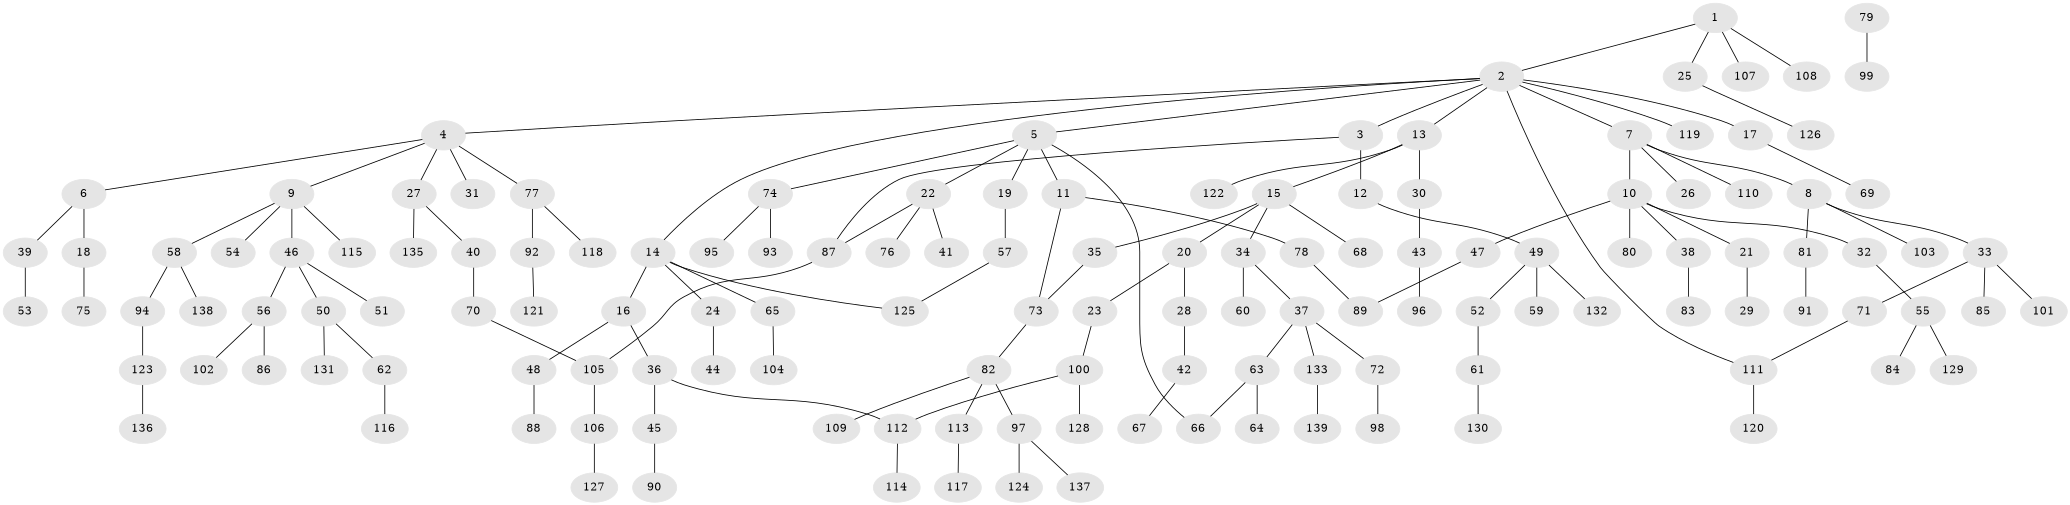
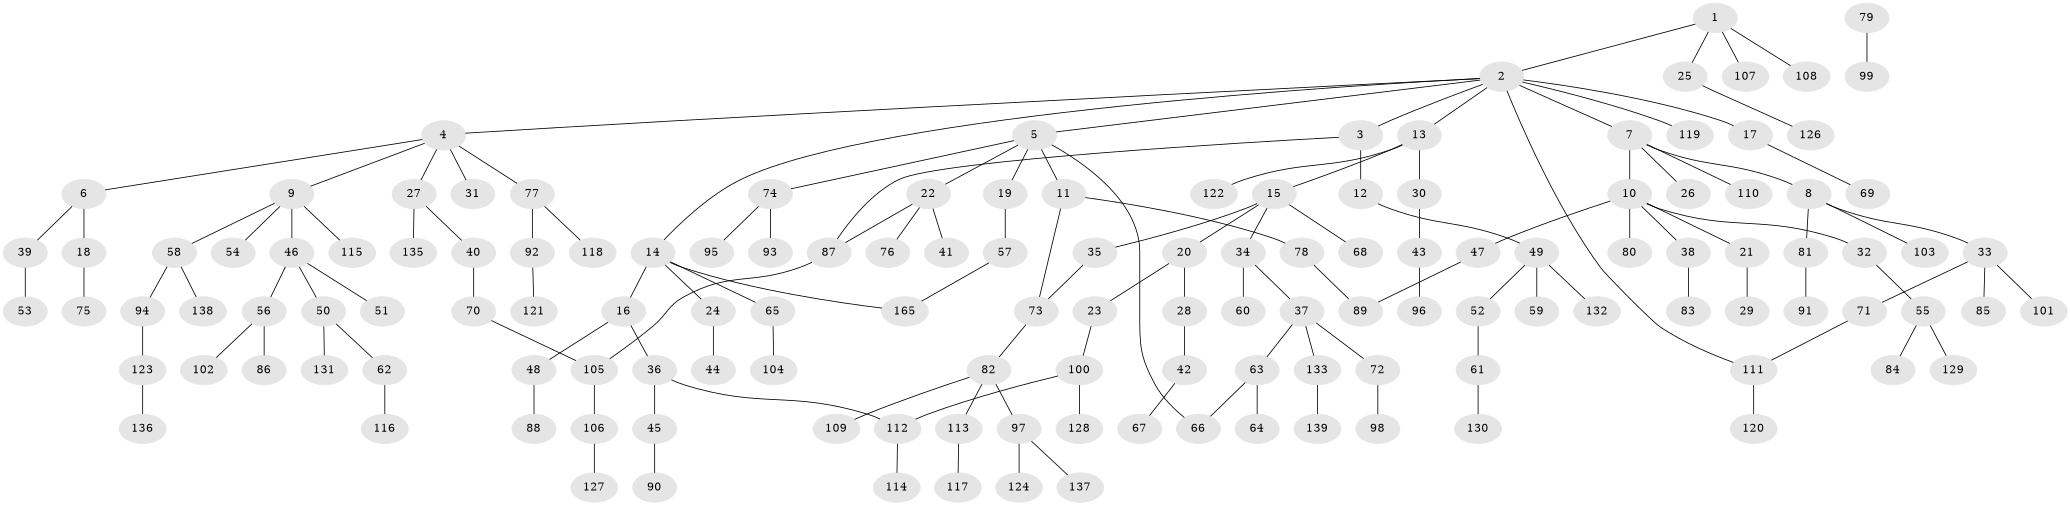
node "125": label "125" -> "165"
